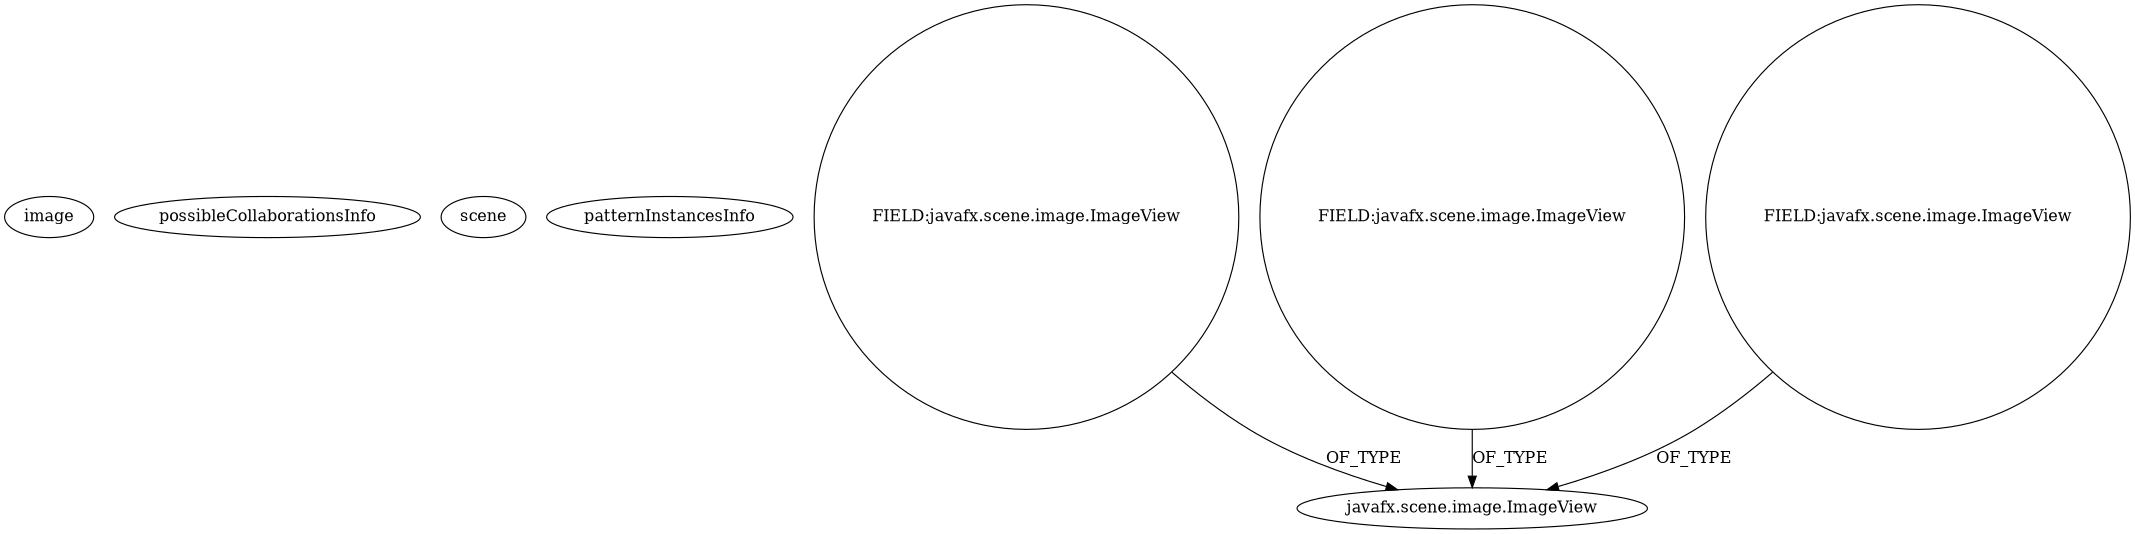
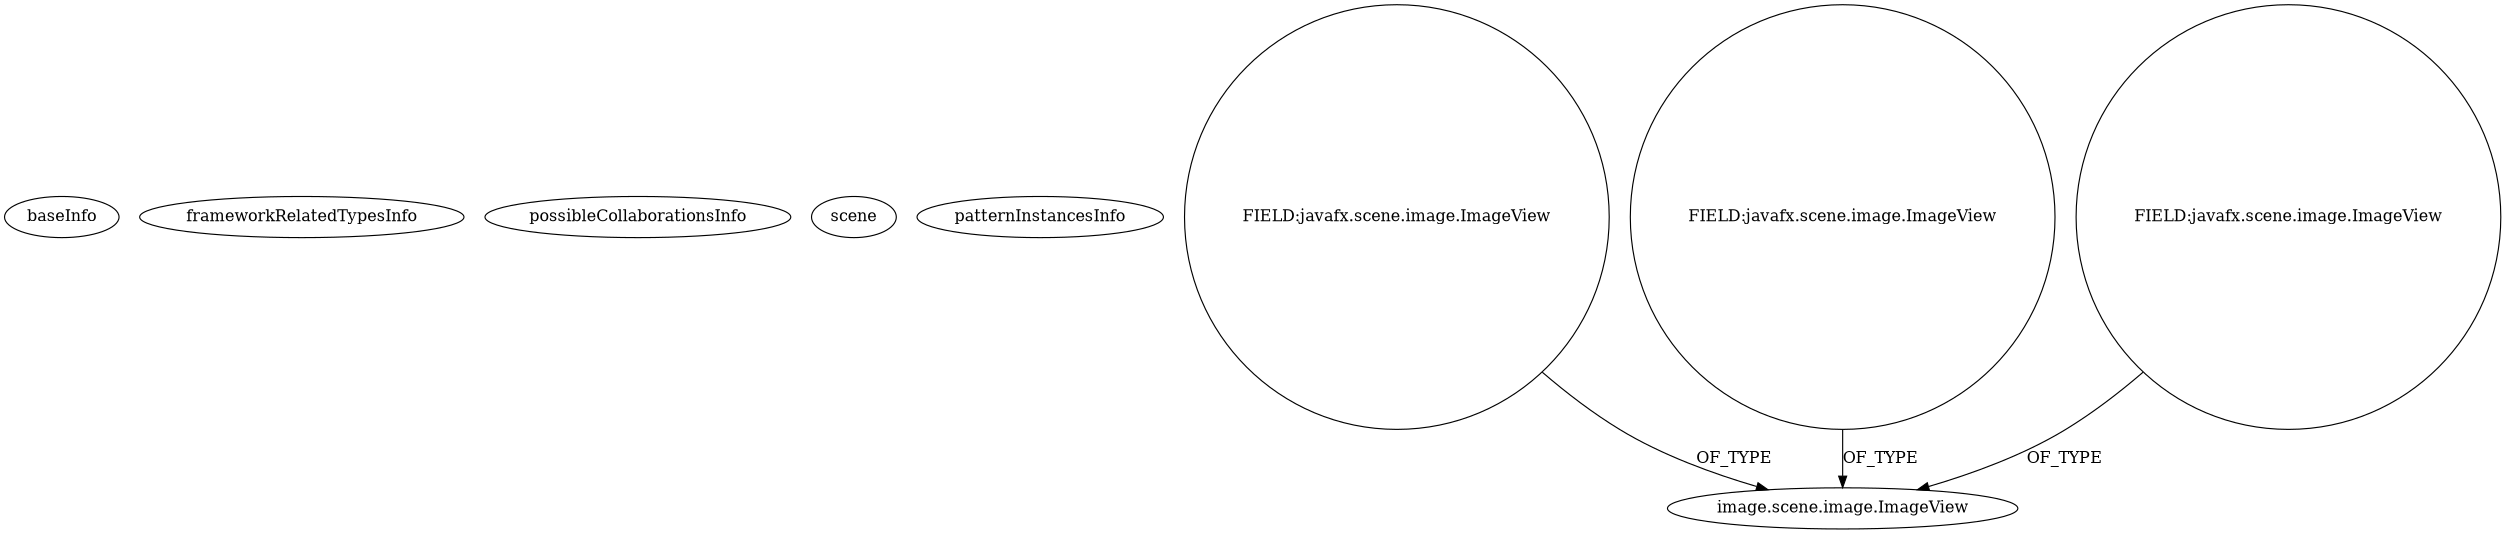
node "image": label "image" -> "frameworkRelatedTypesInfo"
node "baseInfo": added
node "javafx.scene.image.ImageView": label "javafx.scene.image.ImageView" -> "image.scene.image.ImageView"
